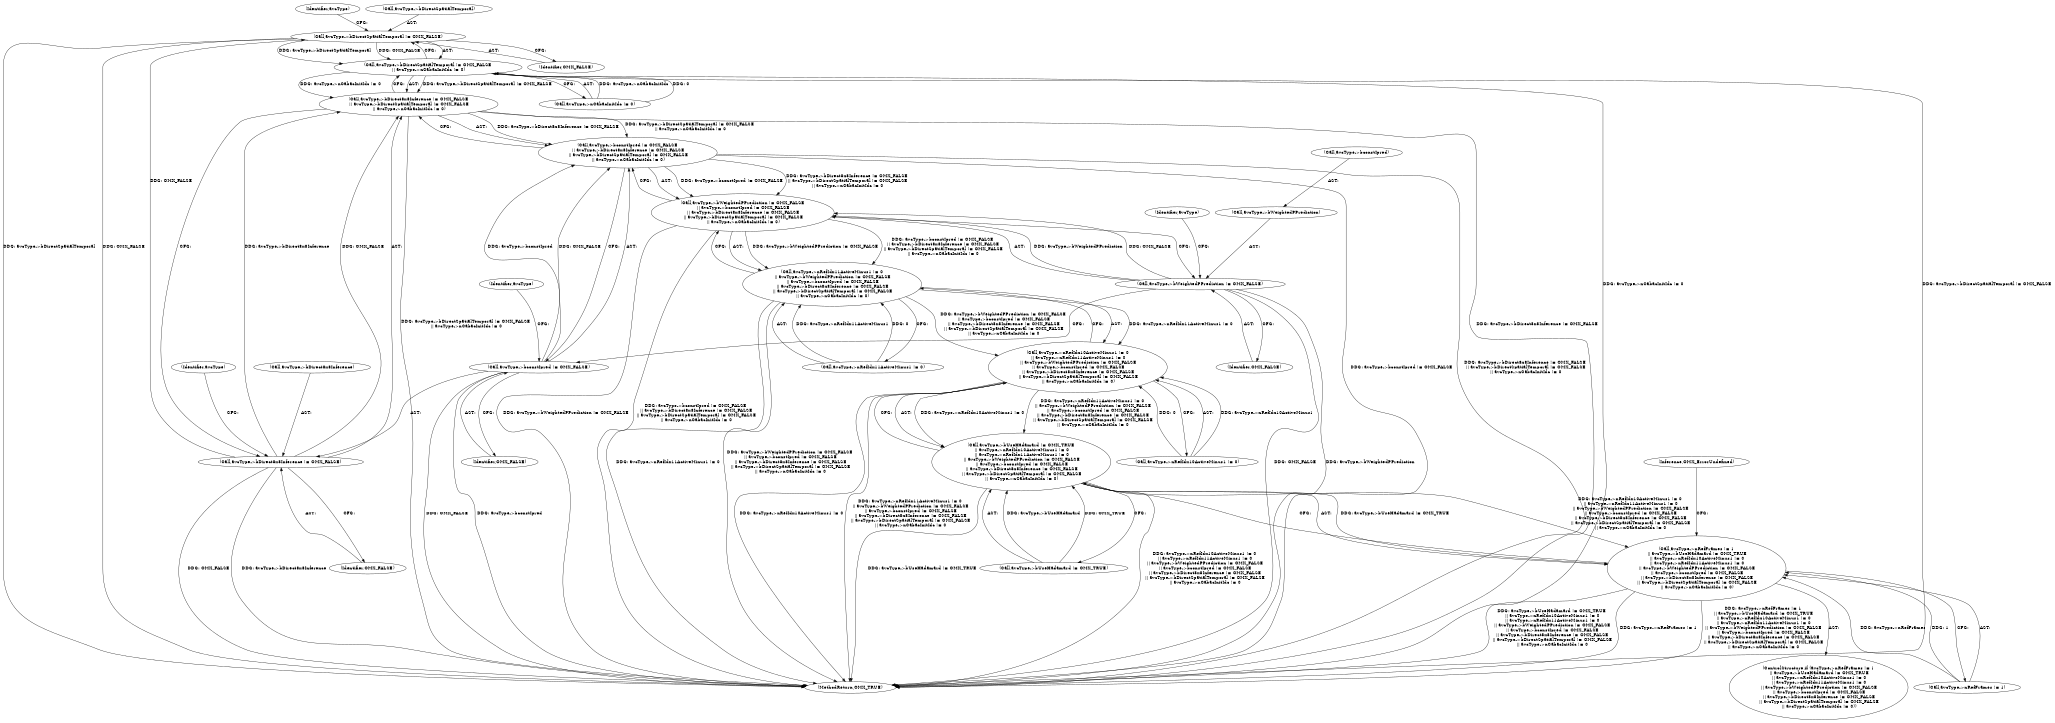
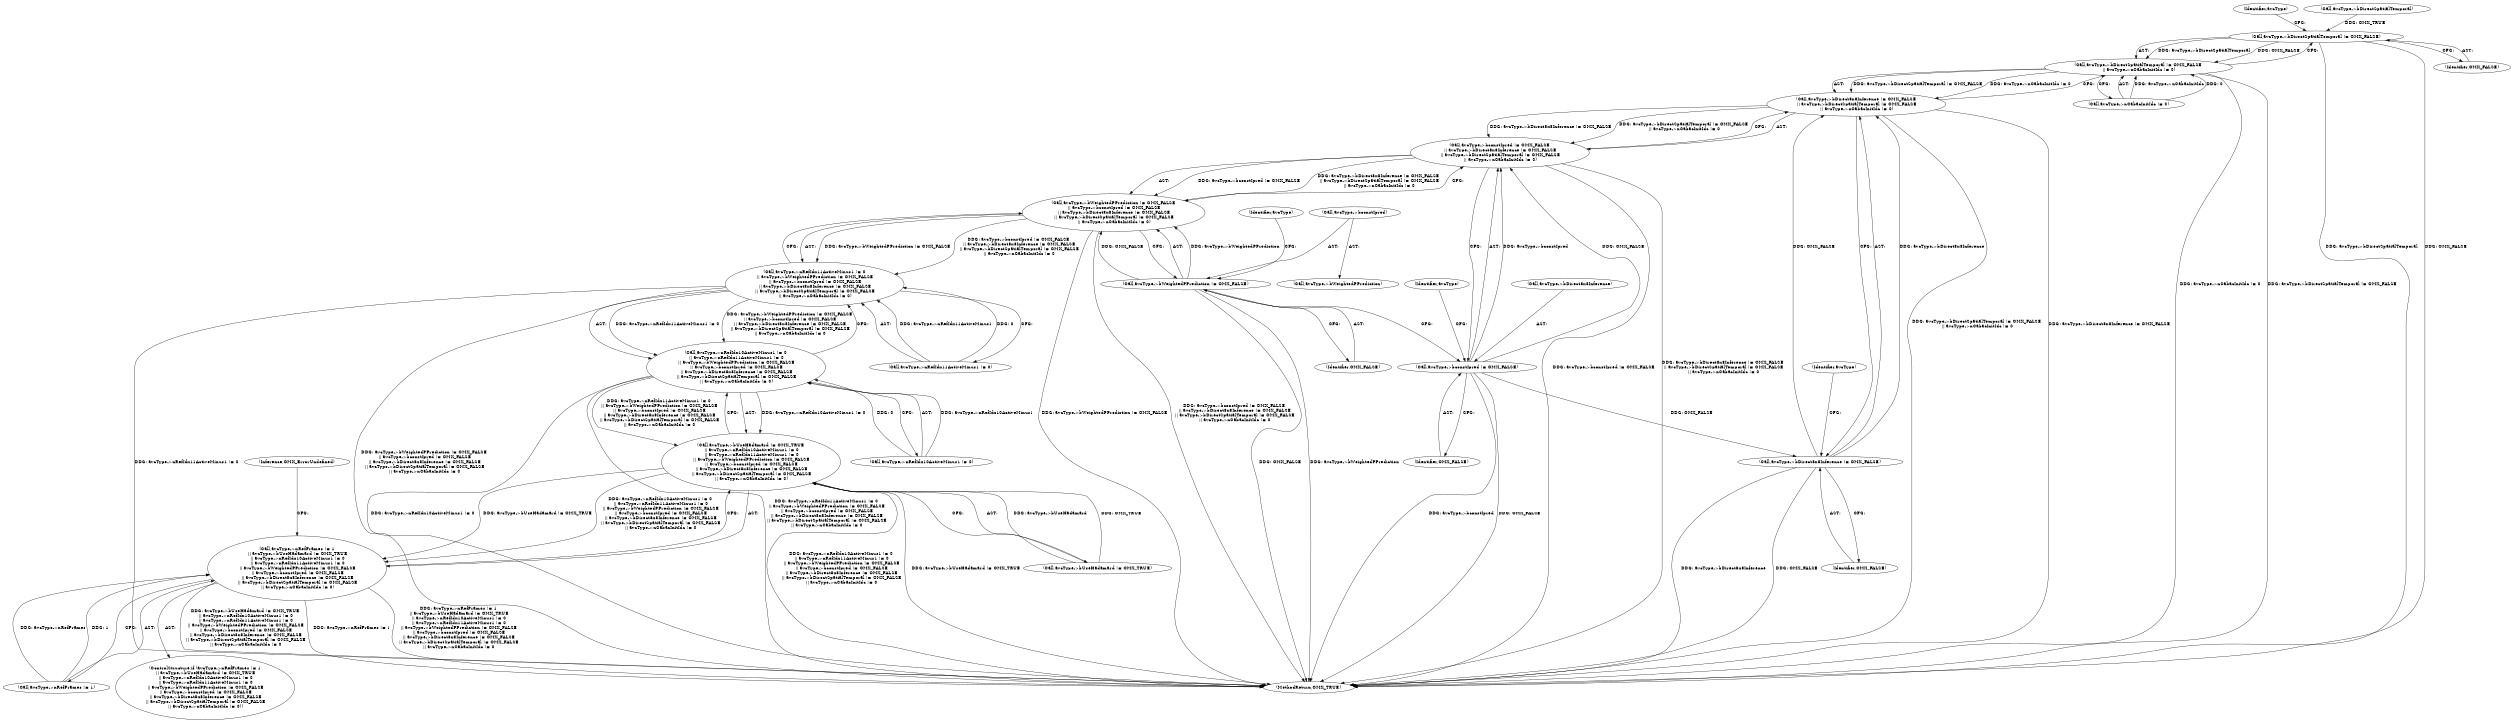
edge "(Call,avcType->bDirectSpatialTemporal)" -> "(Call,avcType->bDirectSpatialTemporal != OMX_FALSE)": label "AST: " -> "DDG: OMX_TRUE"
edge "(Call,avcType->bDirect8x8Inference != OMX_FALSE)" -> "(Call,avcType->bDirectSpatialTemporal != OMX_FALSE)": removed, label "DDG: OMX_FALSE"
edge "(Call,avcType->bWeightedPPrediction)" -> "(Call,avcType->bWeightedPPrediction != OMX_FALSE)": now "(Call,avcType->bconstIpred)" -> "(Call,avcType->bWeightedPPrediction != OMX_FALSE)"
edge "(Call,avcType->bDirect8x8Inference)" -> "(Call,avcType->bDirect8x8Inference != OMX_FALSE)": now "(Call,avcType->bDirect8x8Inference)" -> "(Call,avcType->bconstIpred != OMX_FALSE)"
edge "(Call,avcType->bconstIpred != OMX_FALSE)" -> "(Call,avcType->bDirect8x8Inference != OMX_FALSE)": label "AST: " -> "DDG: OMX_FALSE"
